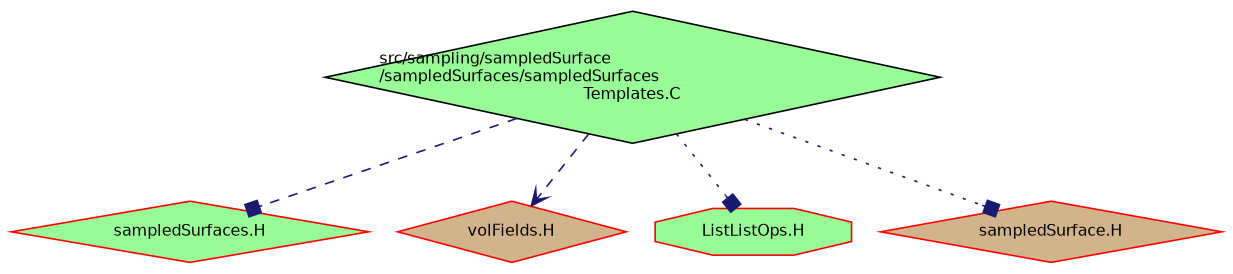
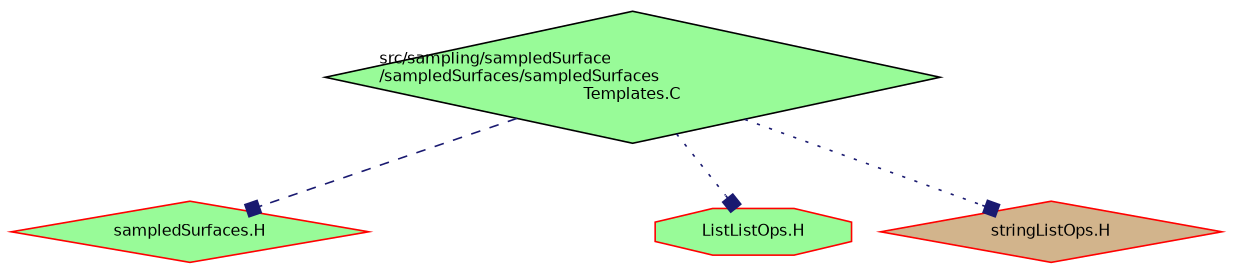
node "volFields.H": removed
node "sampledSurface.H": label "sampledSurface.H" -> "stringListOps.H"
